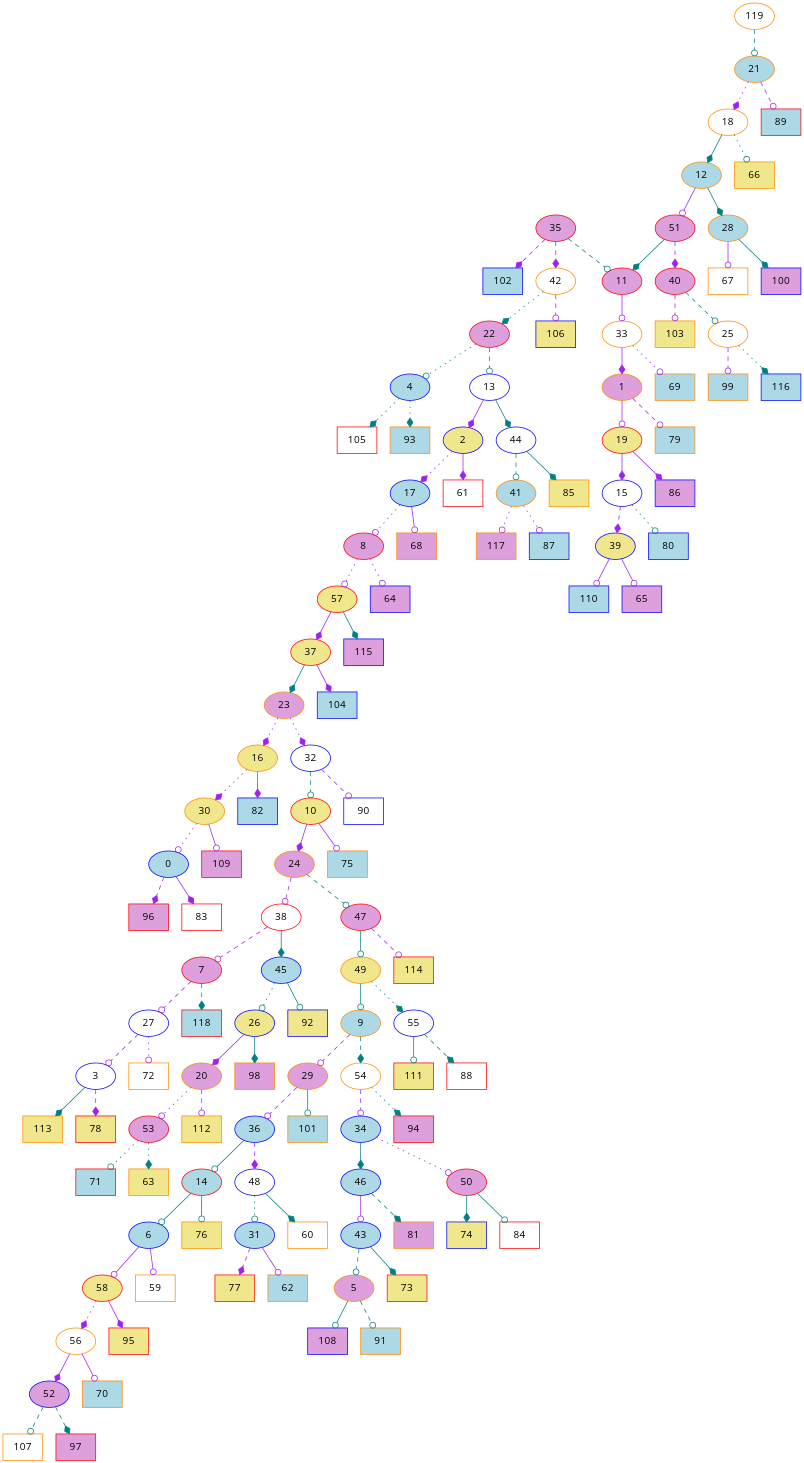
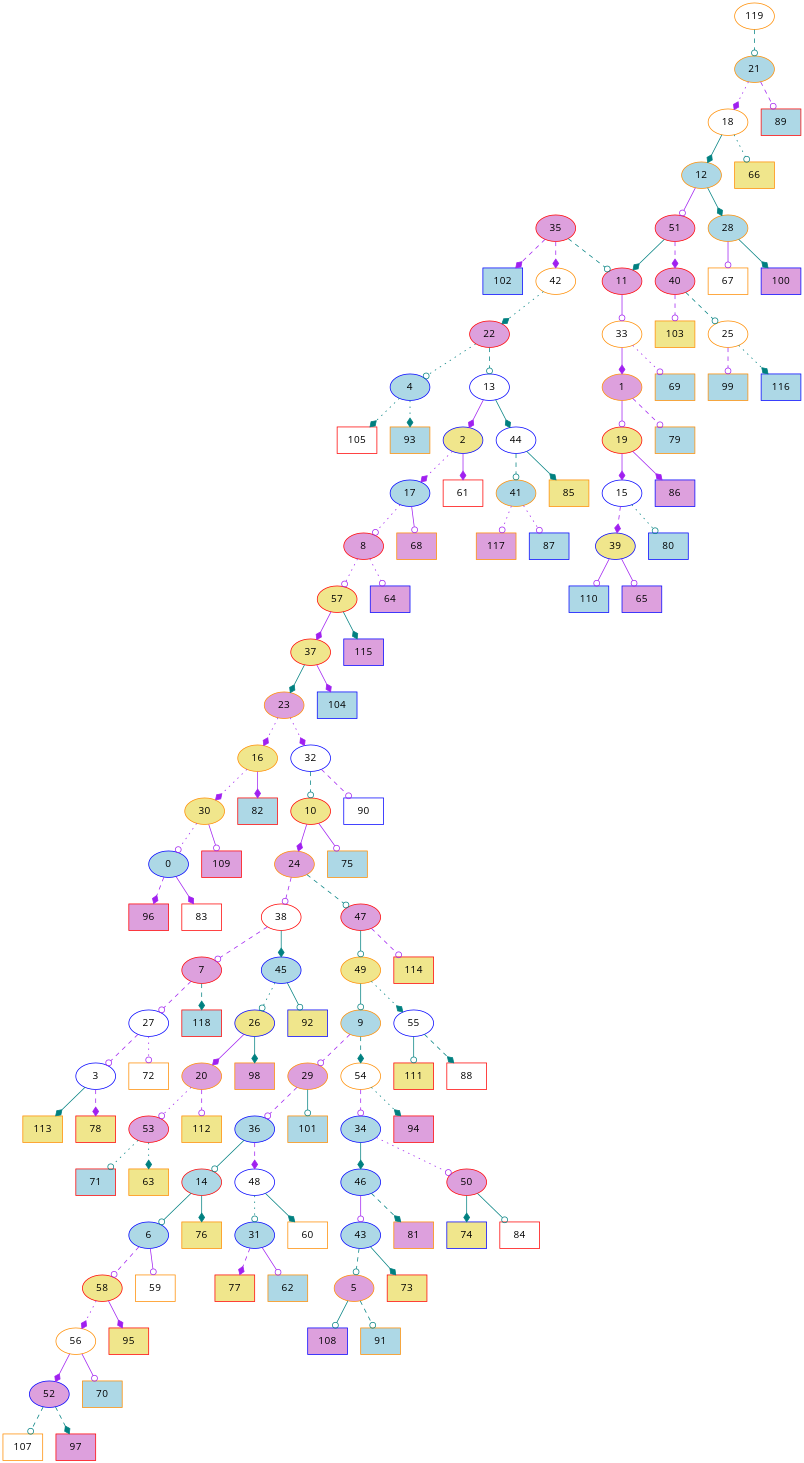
node "106": removed
node "82": color blue -> red
edge "14" -> "76": arrowhead odot -> diamond
edge "6" -> "58": style solid -> dashed
